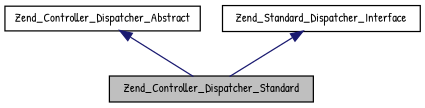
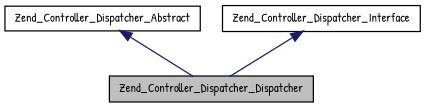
node "Zend_Standard_Dispatcher_Interface": label "Zend_Standard_Dispatcher_Interface" -> "Zend_Controller_Dispatcher_Interface"
node "Zend_Controller_Dispatcher_Standard": label "Zend_Controller_Dispatcher_Standard" -> "Zend_Controller_Dispatcher_Dispatcher"
